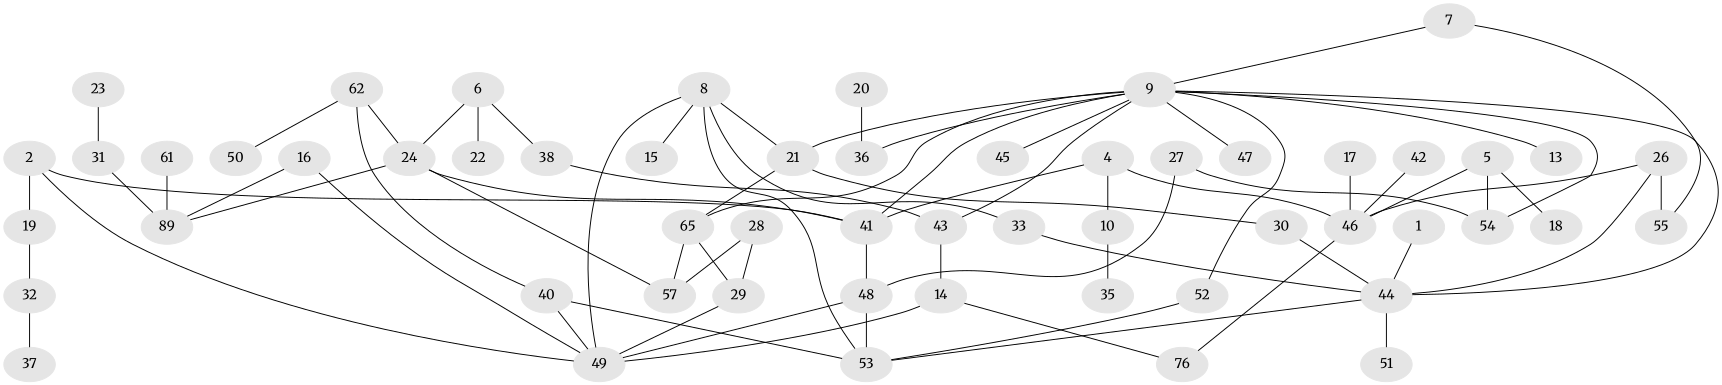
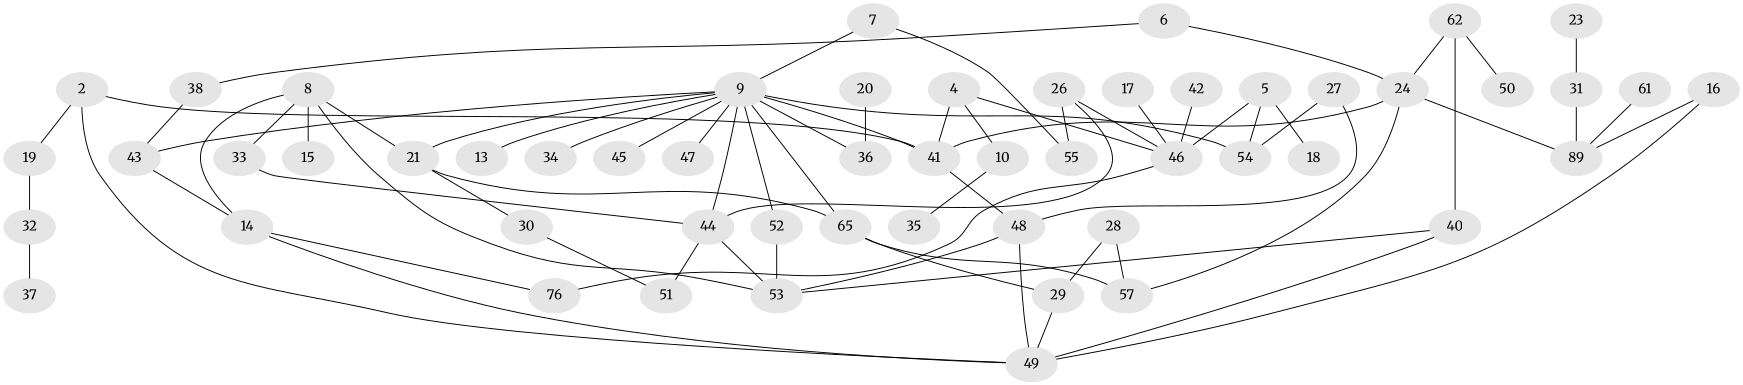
node "22": removed
node "34": added
edge "8" -- "49": now "8" -- "14"
node "1": removed
edge "30" -- "44": now "30" -- "51"
